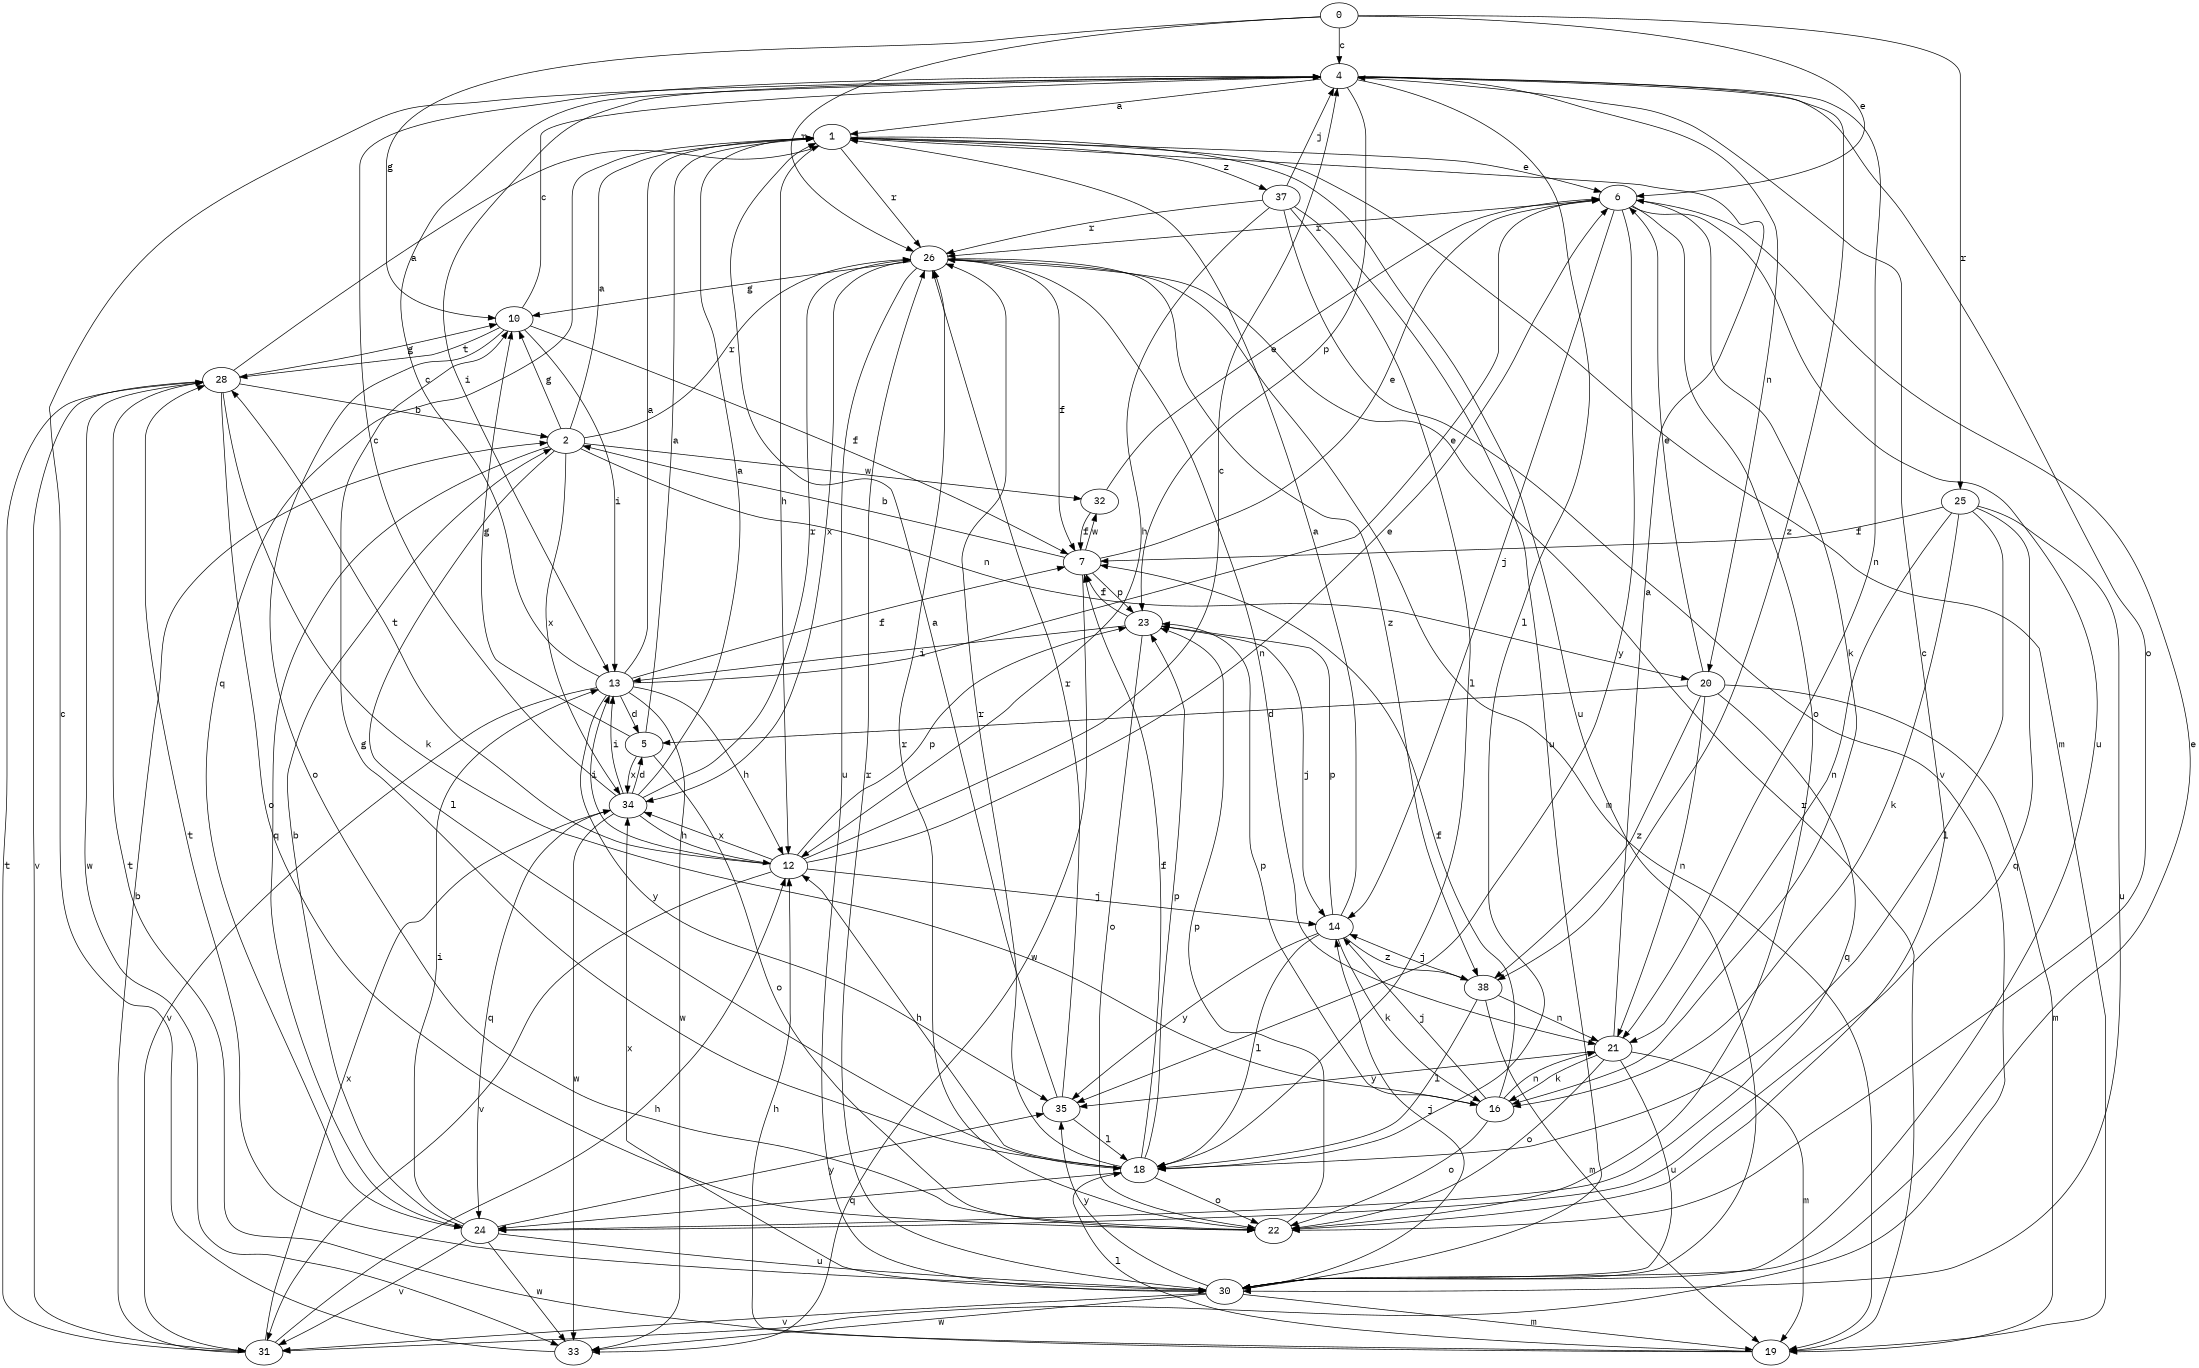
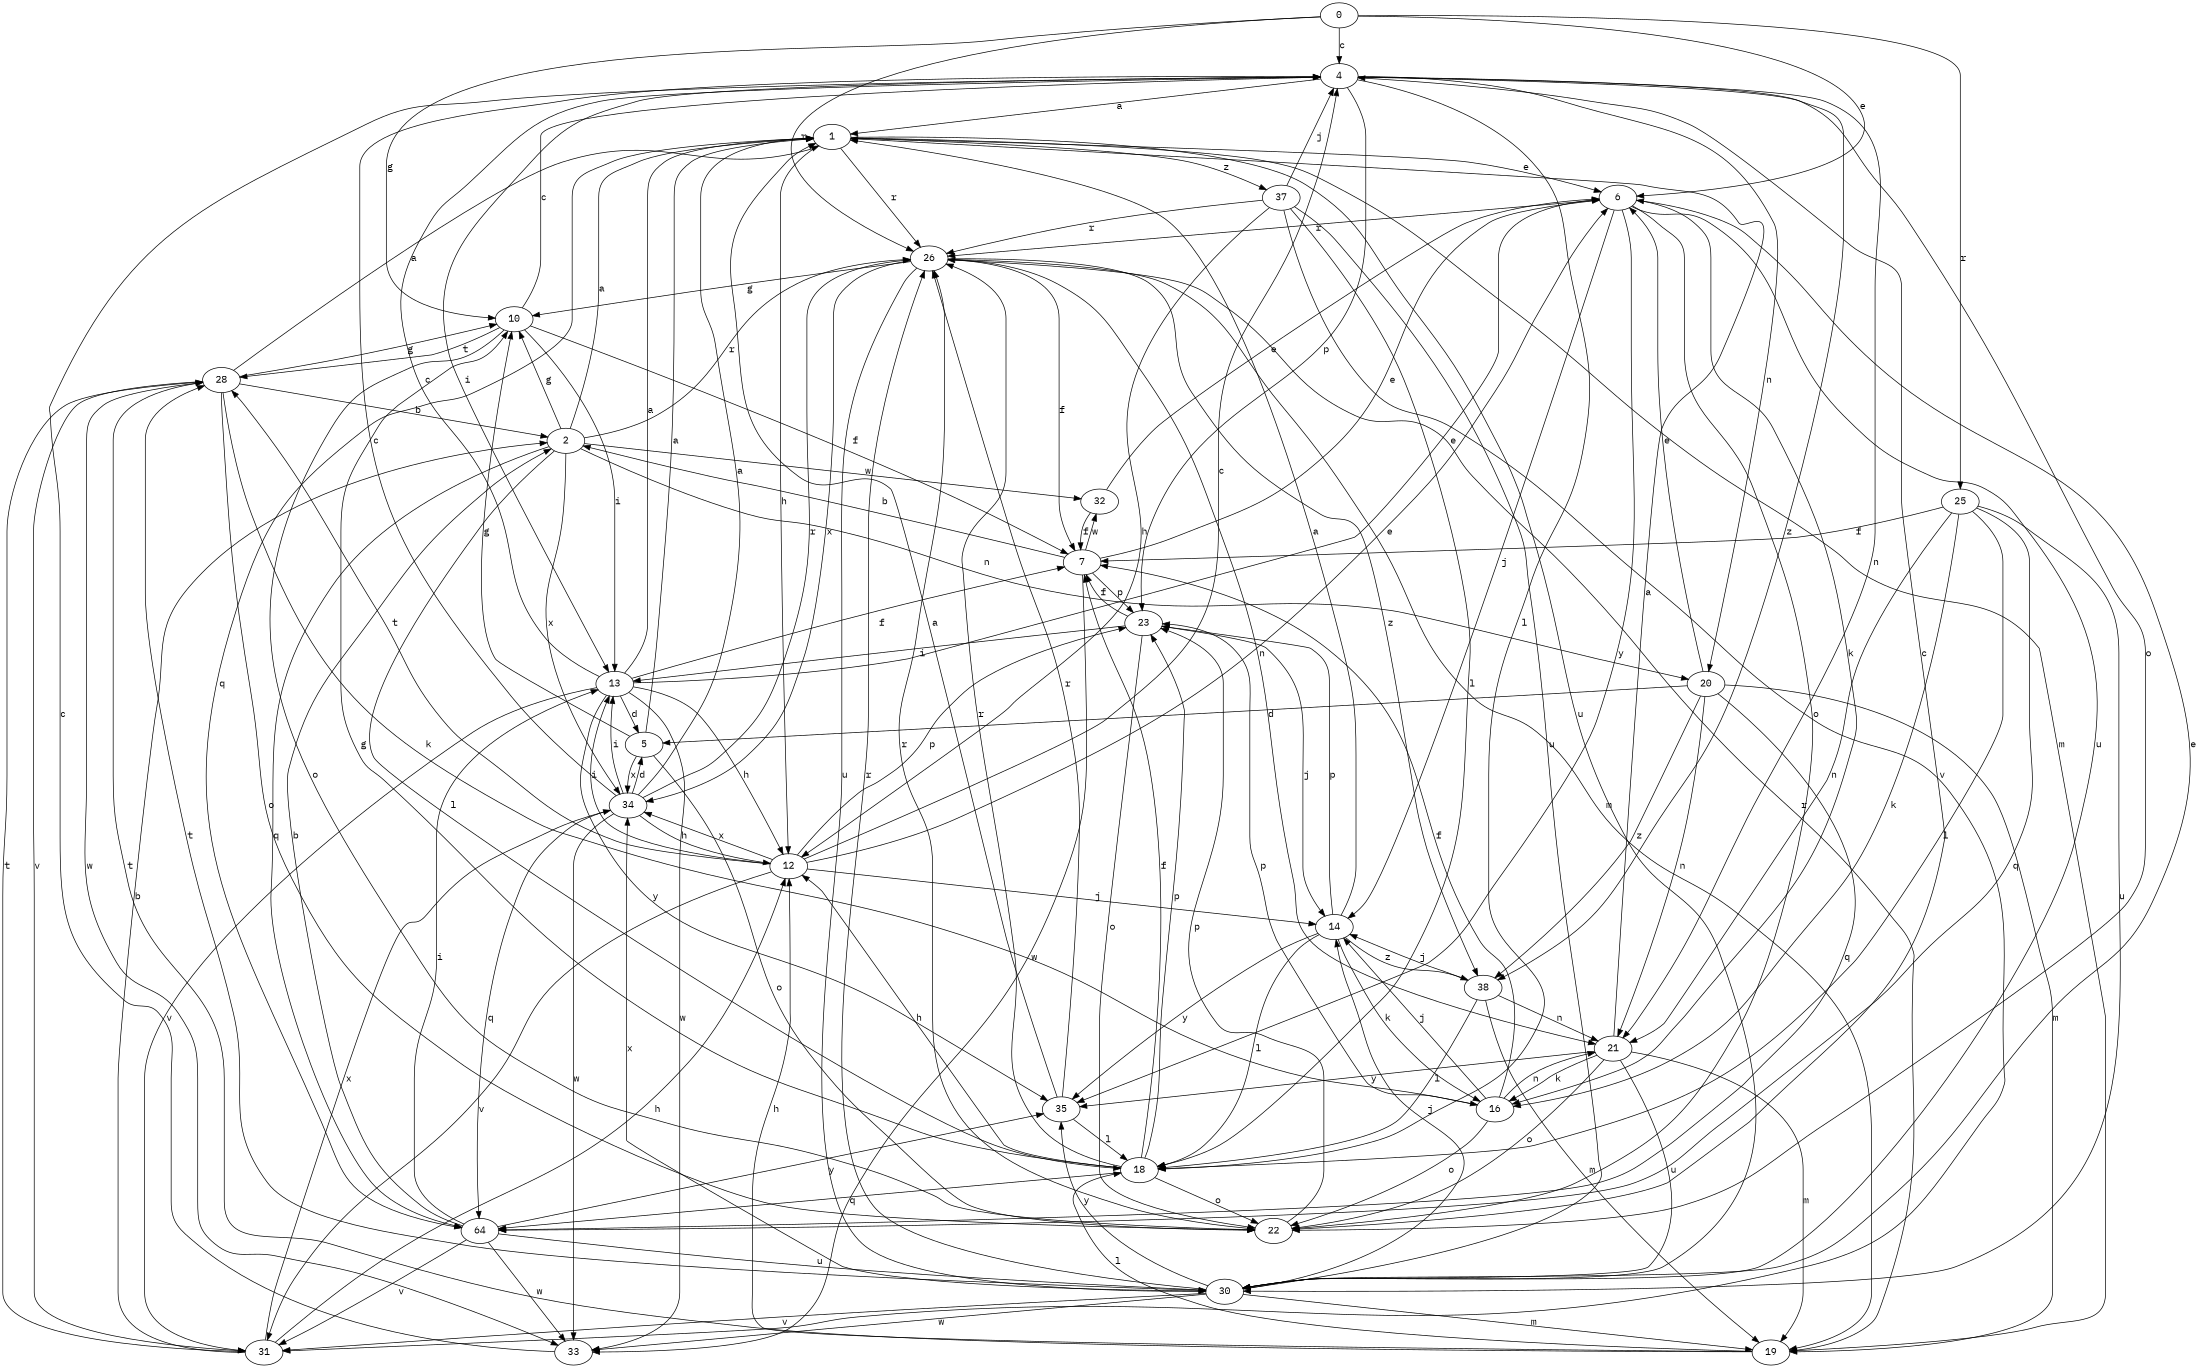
node "24": label "24" -> "64"
